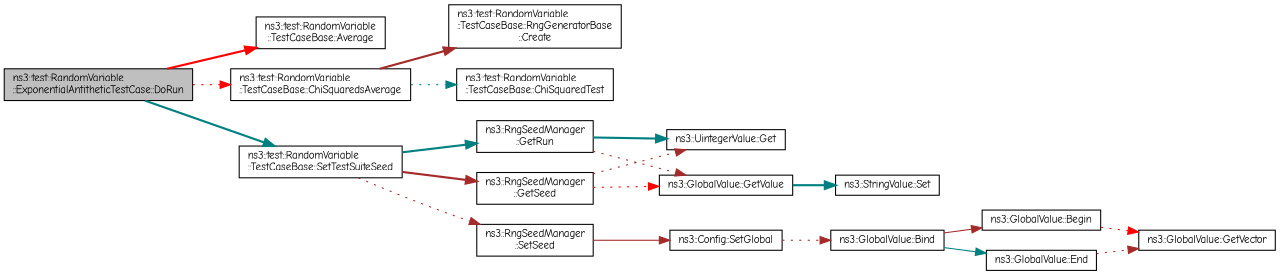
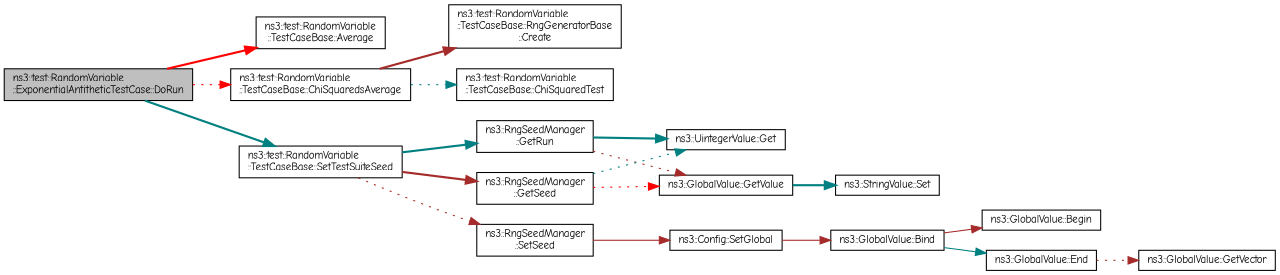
edge "ns3::RngSeedManager ::GetSeed" -> "ns3::UintegerValue::Get": color brown -> teal
edge "ns3::GlobalValue::Begin" -> "ns3::GlobalValue::GetVector": removed
edge "ns3::Config::SetGlobal" -> "ns3::GlobalValue::Bind": style dotted -> solid
